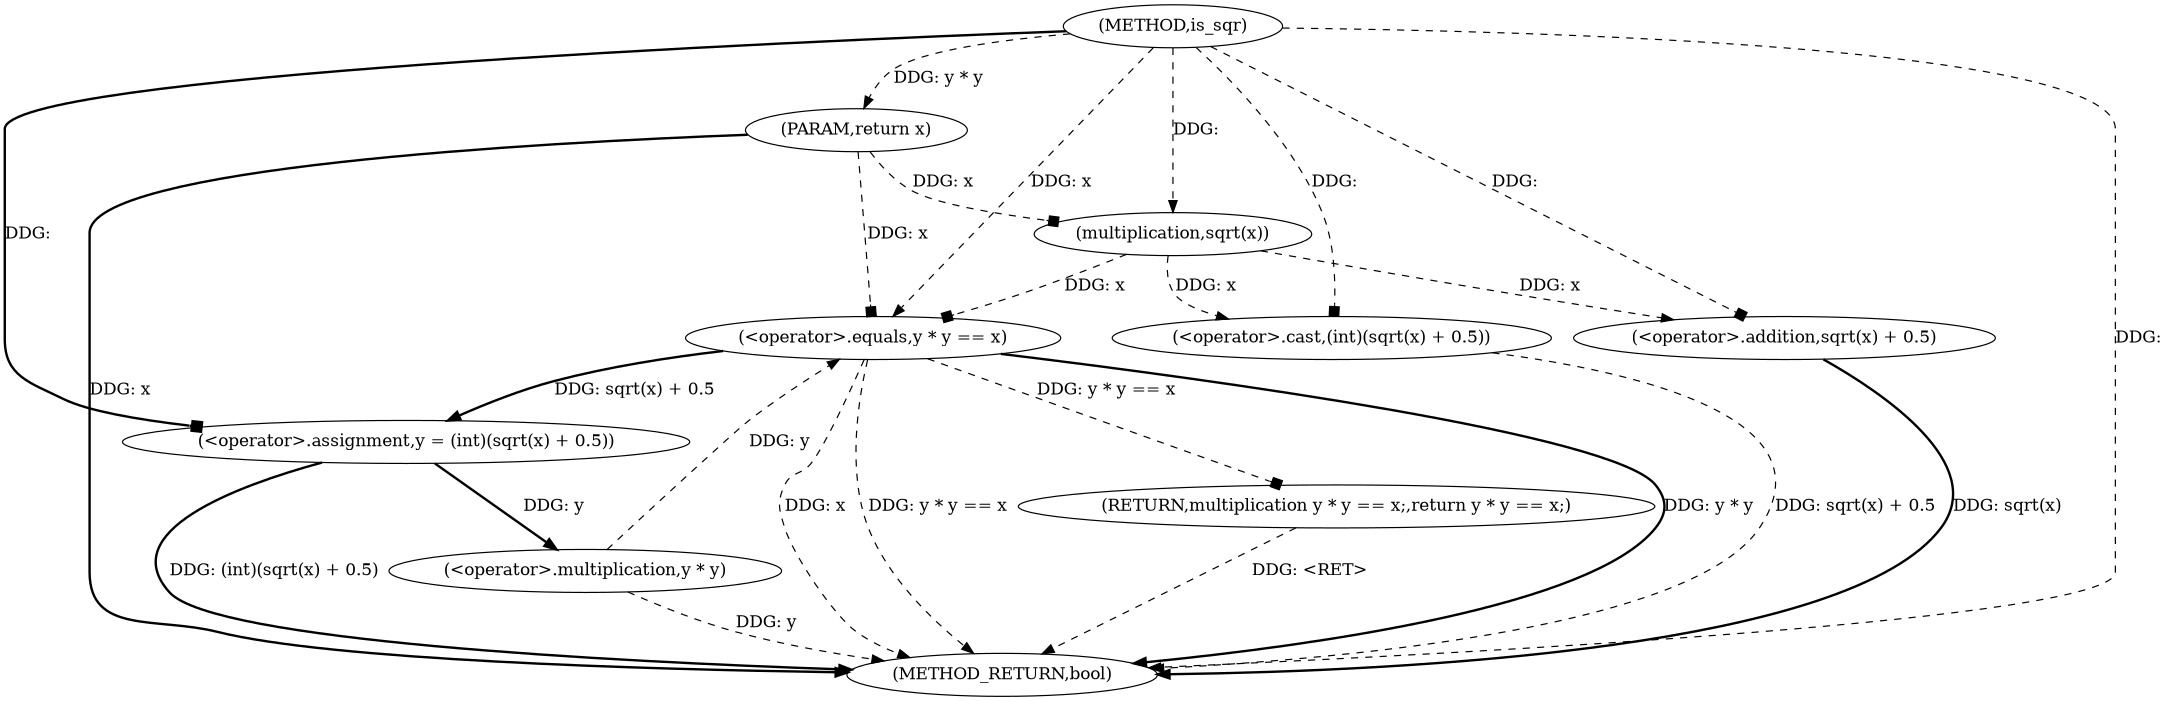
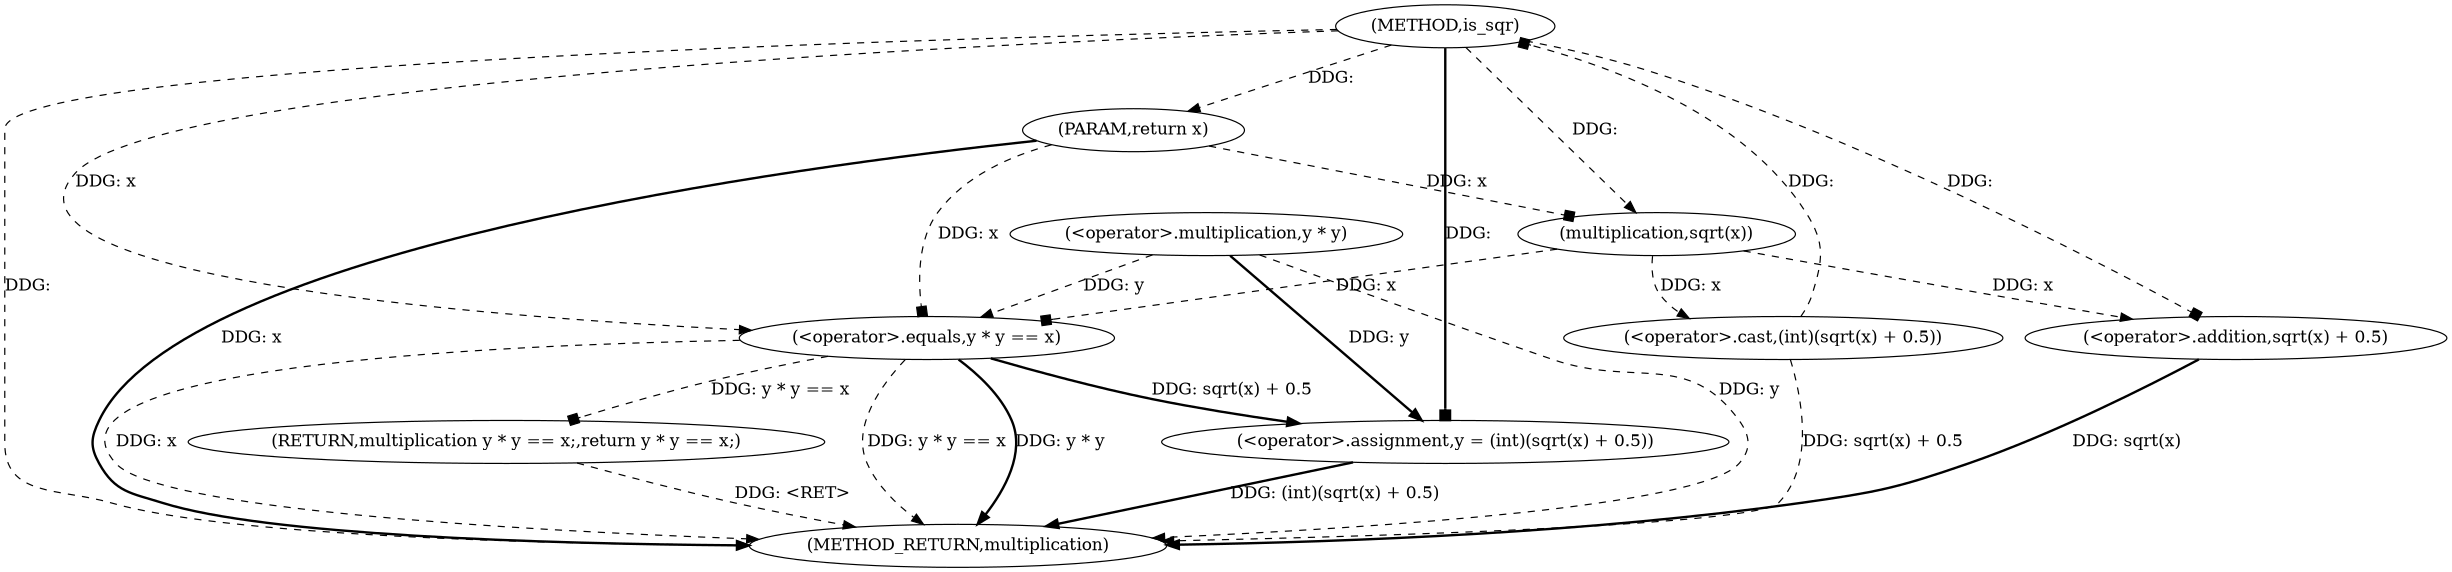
edge "(METHOD,is_sqr)" -> "(PARAM,return x)": label "DDG: y * y" -> "DDG: "
edge "(METHOD,is_sqr)" -> "(<operator>.cast,(int)(sqrt(x) + 0.5))": reversed
edge "(<operator>.assignment,y = (int)(sqrt(x) + 0.5))" -> "(<operator>.multiplication,y * y)": reversed
node "(METHOD_RETURN,bool)": label "(METHOD_RETURN,bool)" -> "(METHOD_RETURN,multiplication)"
